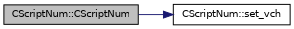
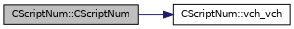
node "CScriptNum::set_vch": label "CScriptNum::set_vch" -> "CScriptNum::vch_vch"
